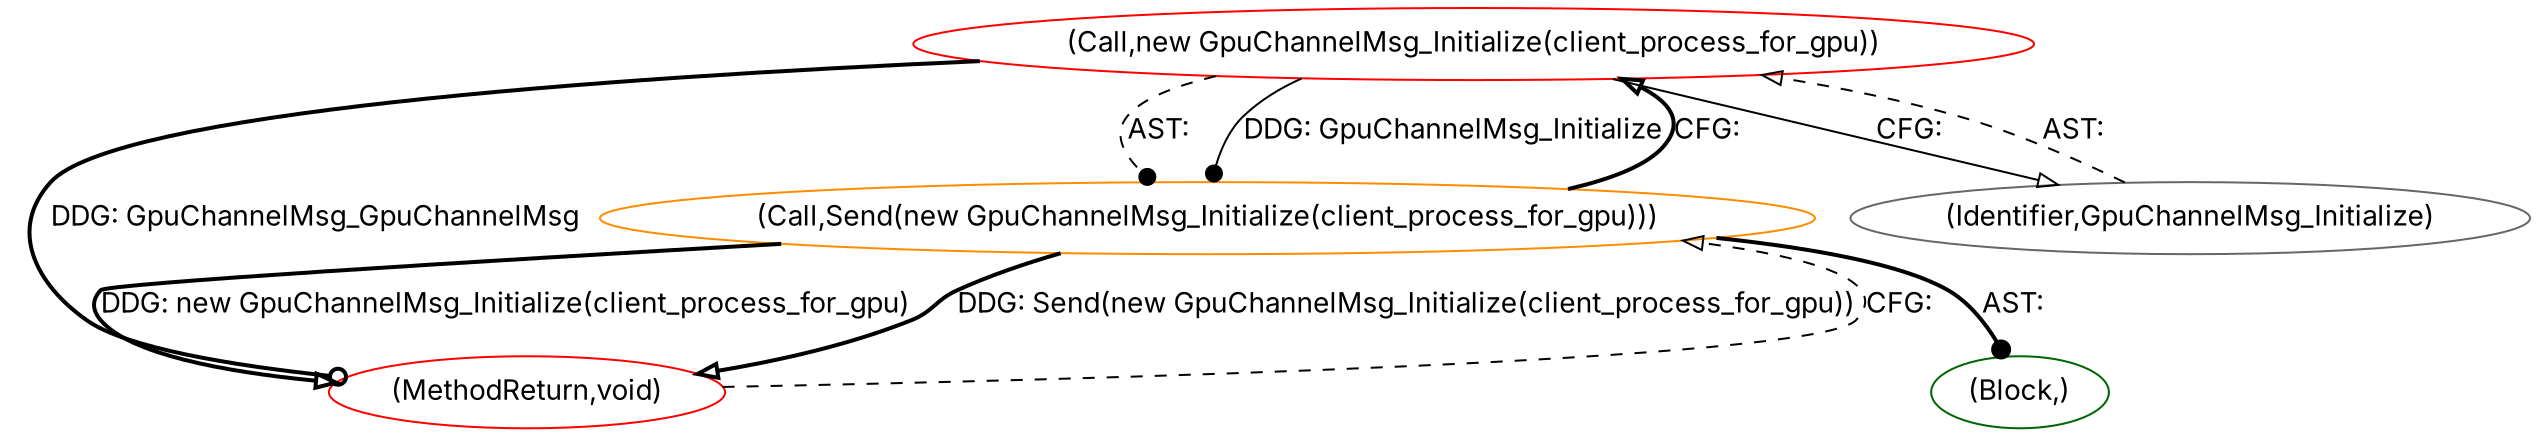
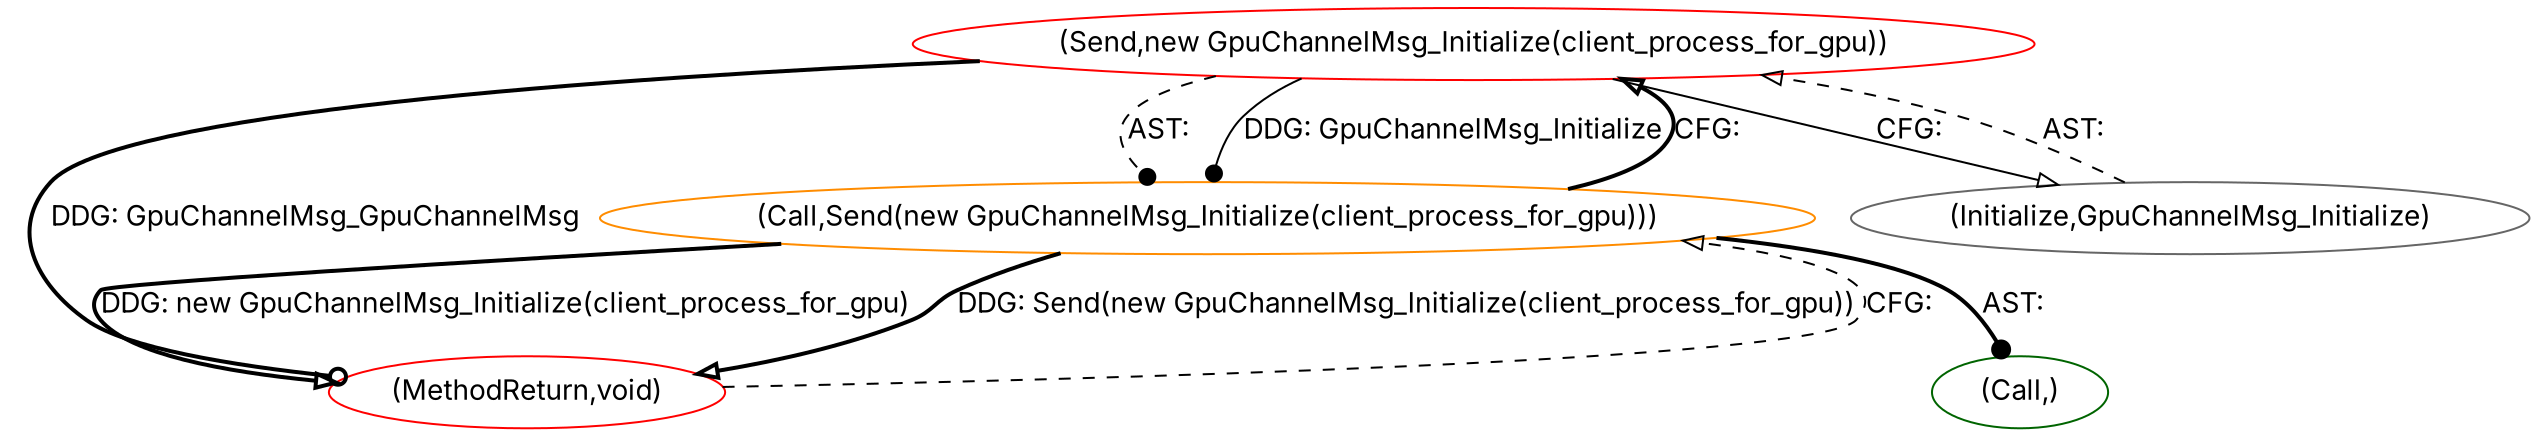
node "(Call,new GpuChannelMsg_Initialize(client_process_for_gpu))": label "(Call,new GpuChannelMsg_Initialize(client_process_for_gpu))" -> "(Send,new GpuChannelMsg_Initialize(client_process_for_gpu))"
node "(Identifier,GpuChannelMsg_Initialize)": label "(Identifier,GpuChannelMsg_Initialize)" -> "(Initialize,GpuChannelMsg_Initialize)"
node "(Block,)": label "(Block,)" -> "(Call,)"
